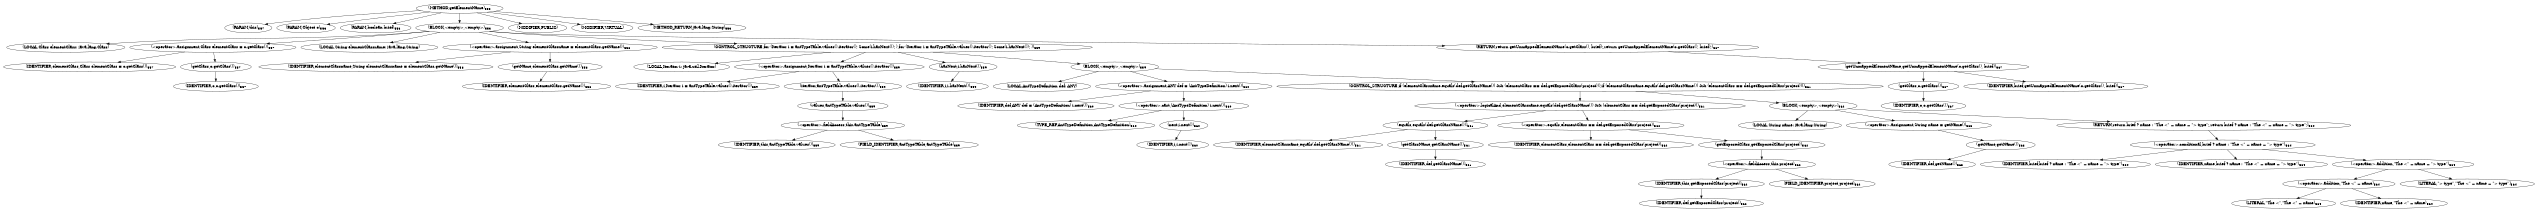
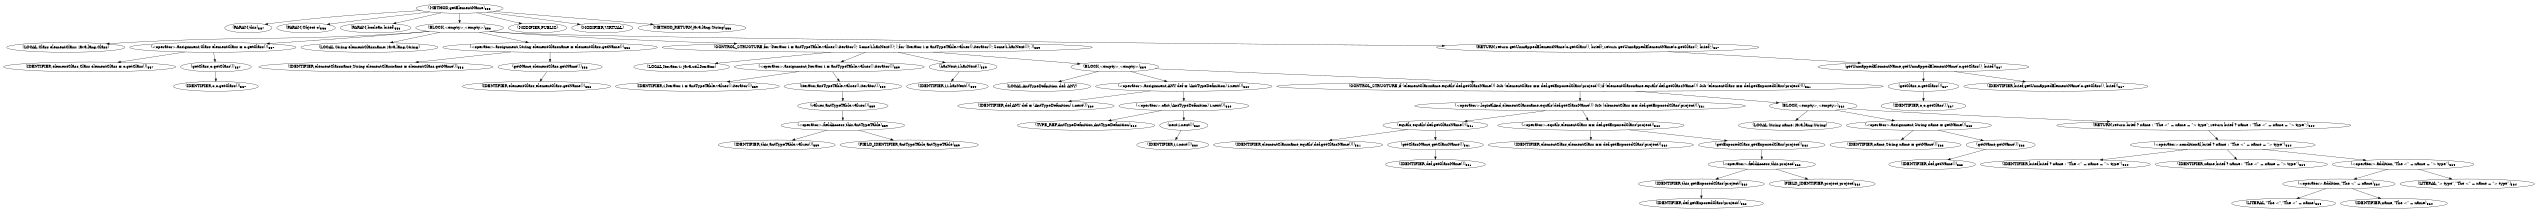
node "(IDENTIFIER,name,String name = getName())": added
